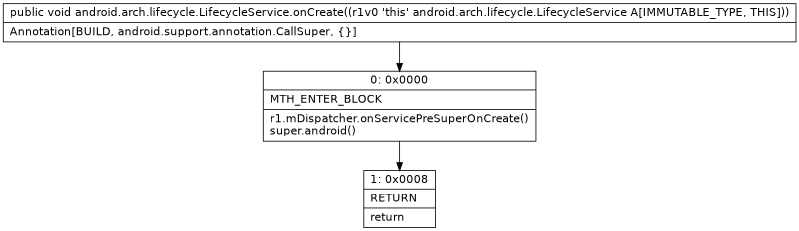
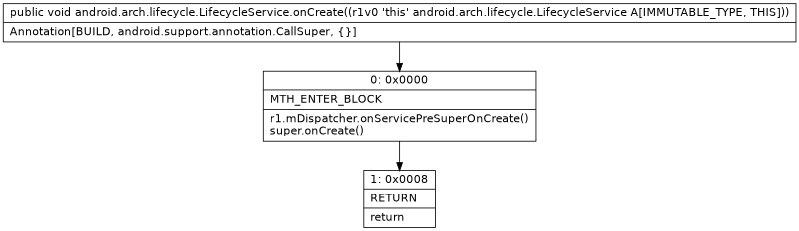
node "0: 0x0000": text "super.android()" -> "super.onCreate()"
